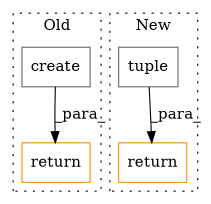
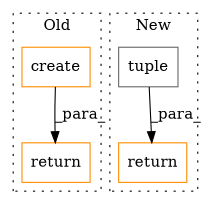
node "create": color gray40 -> darkorange
